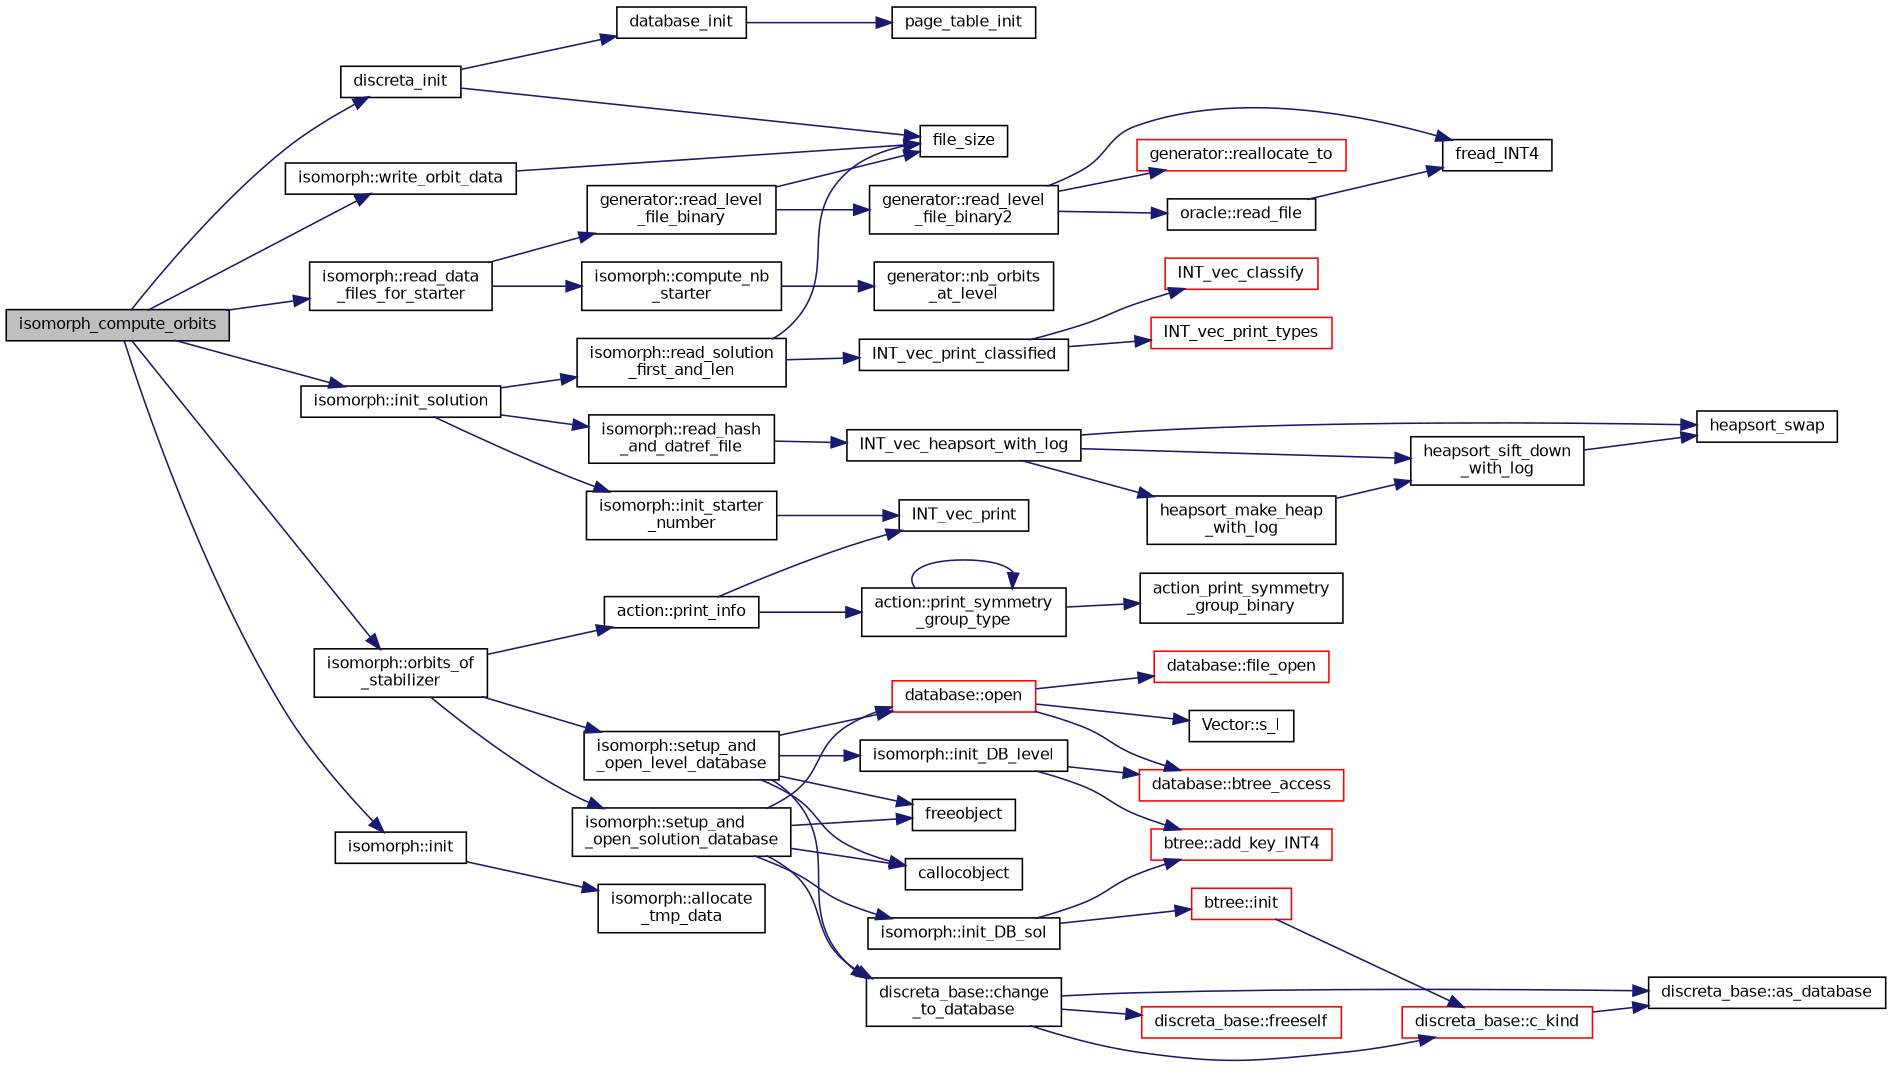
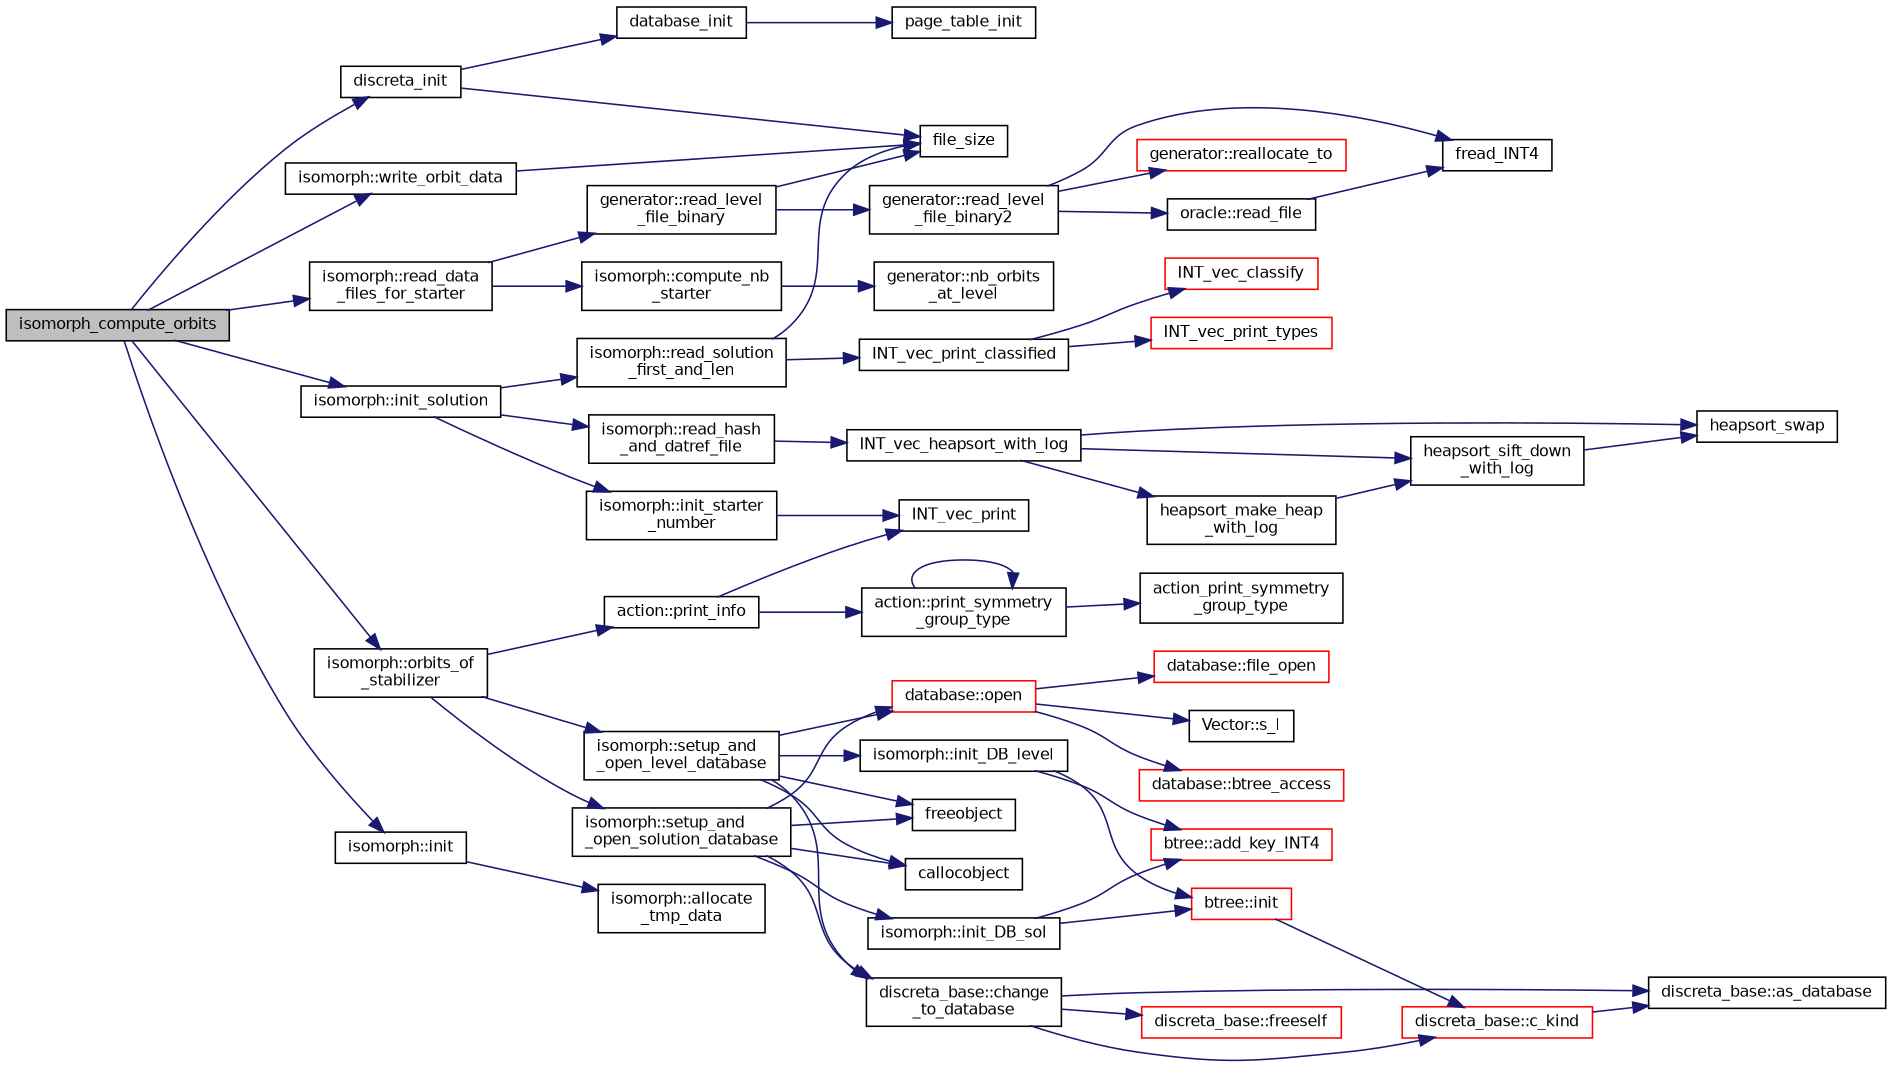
node "action_print_symmetry _group_binary": label "action_print_symmetry _group_binary" -> "action_print_symmetry _group_type"
edge "isomorph::init_DB_level" -> "database::btree_access": now "isomorph::init_DB_level" -> "btree::init"
